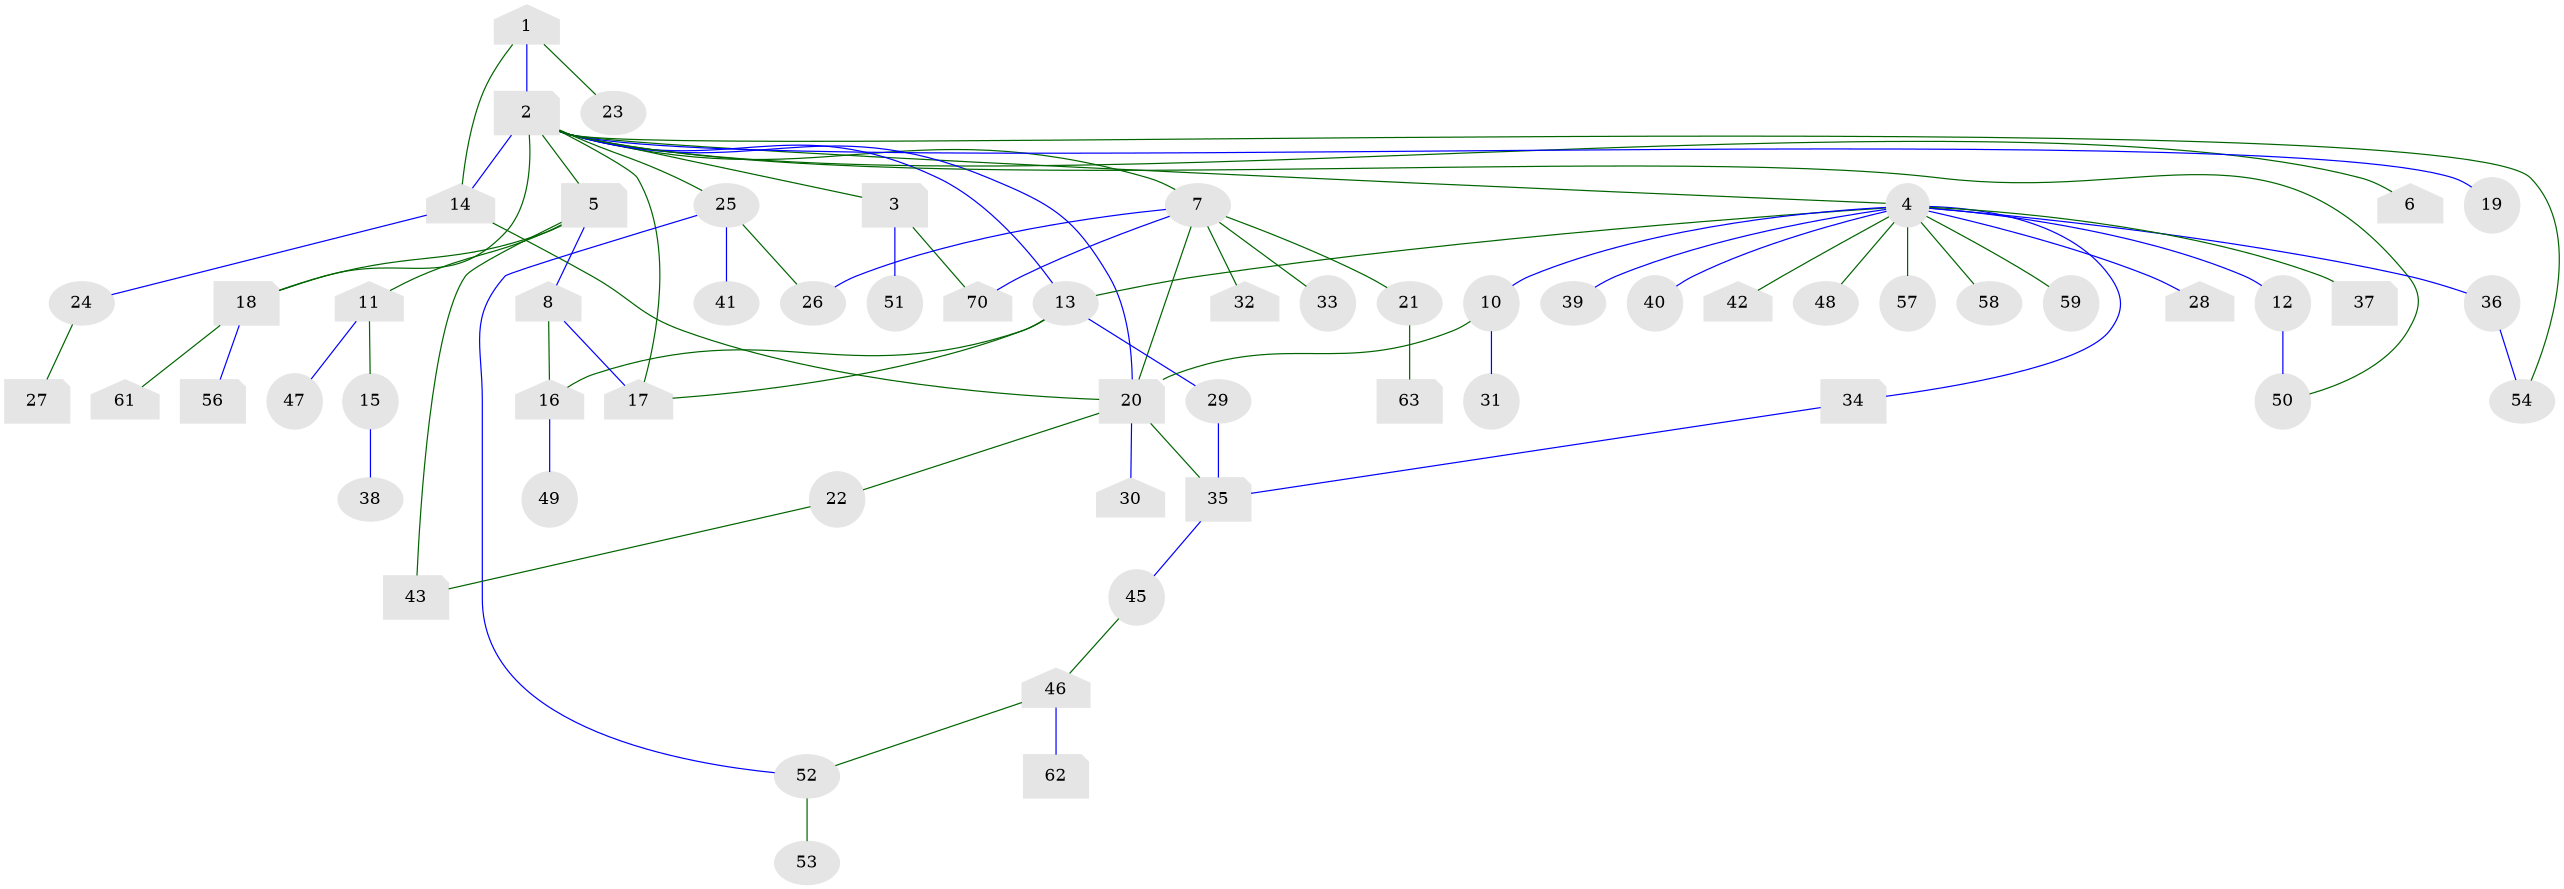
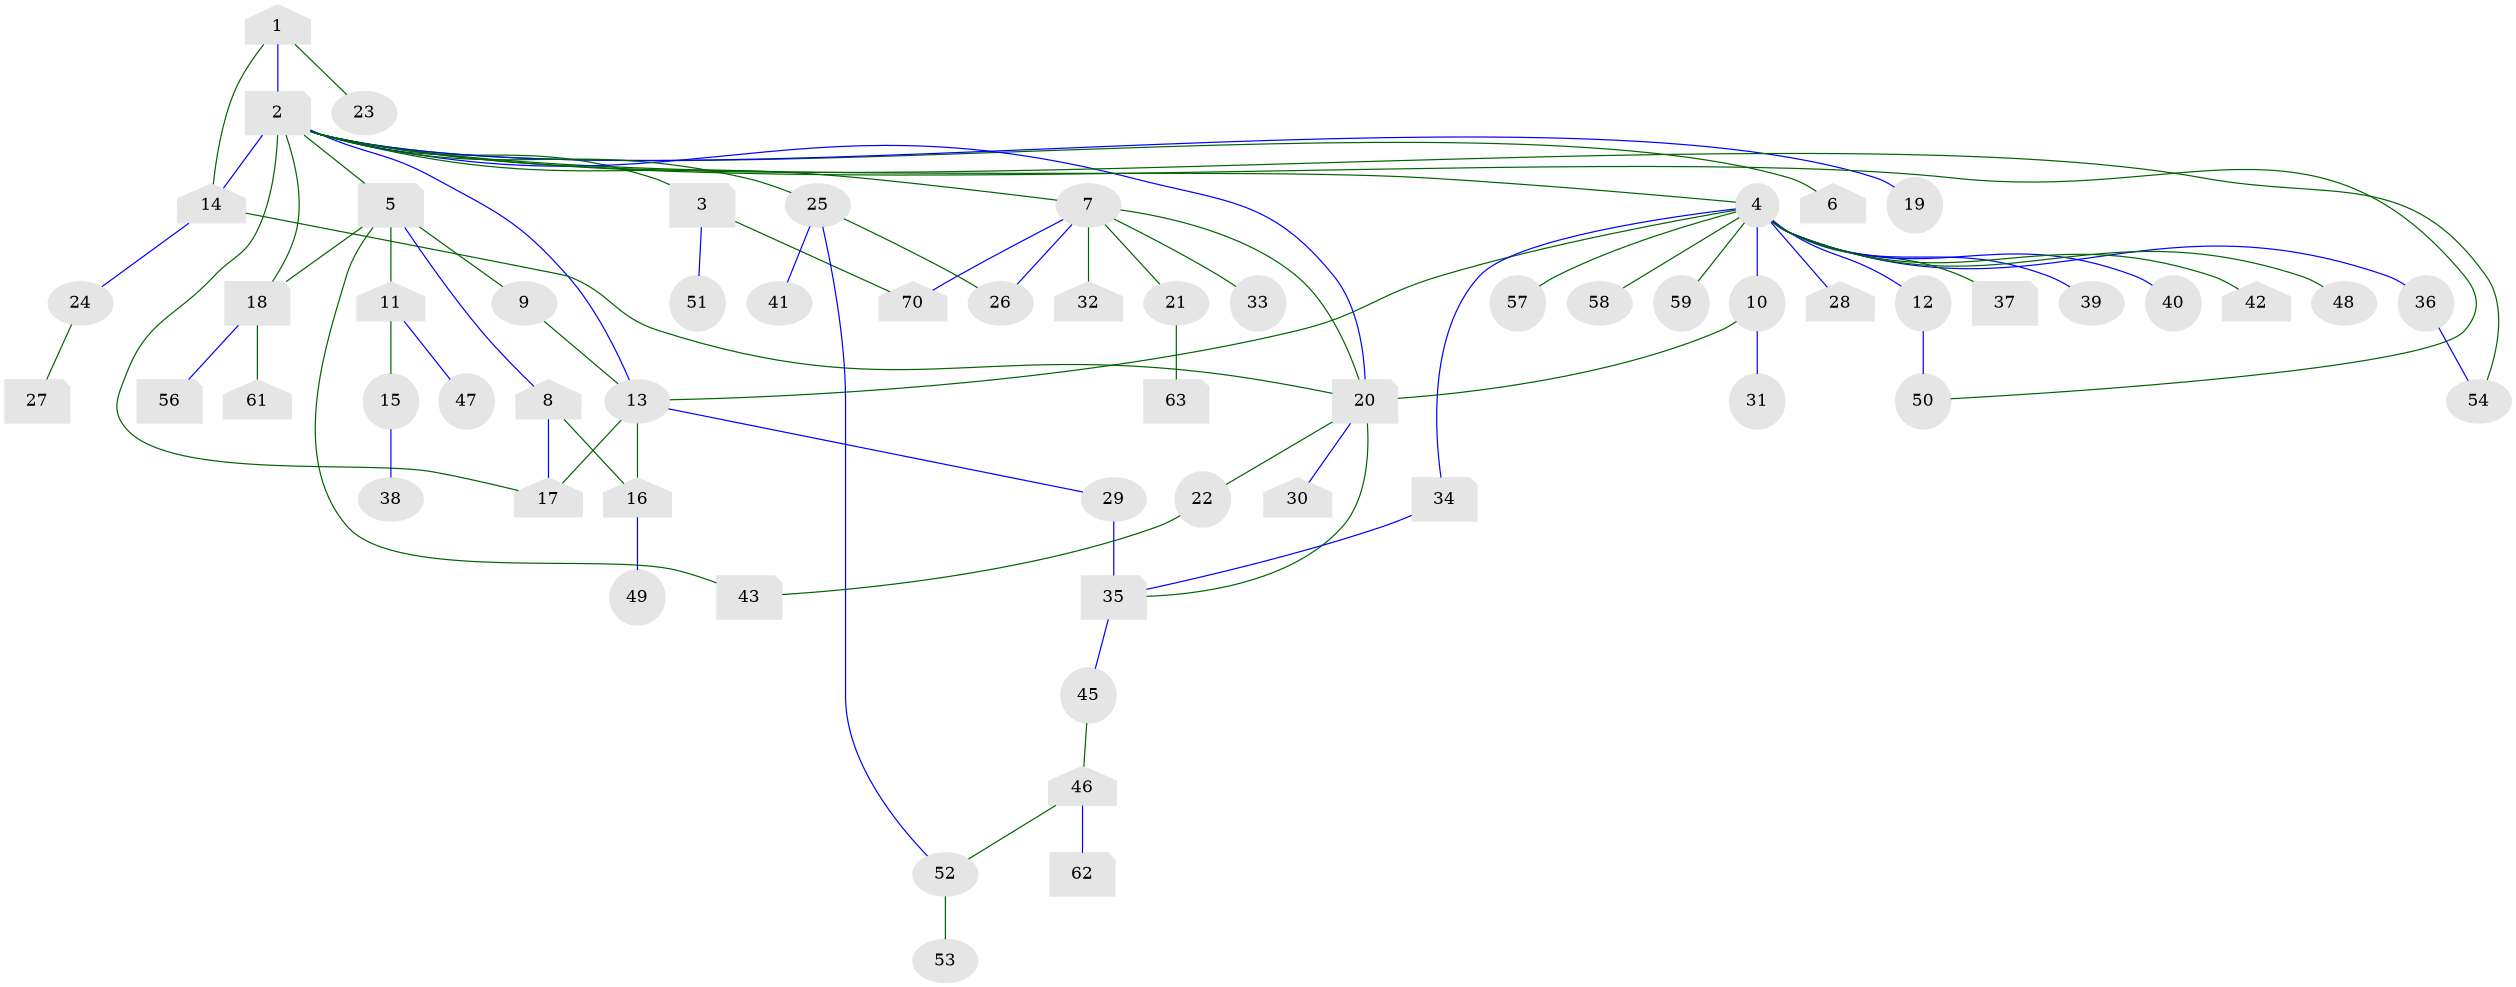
node "9": added
